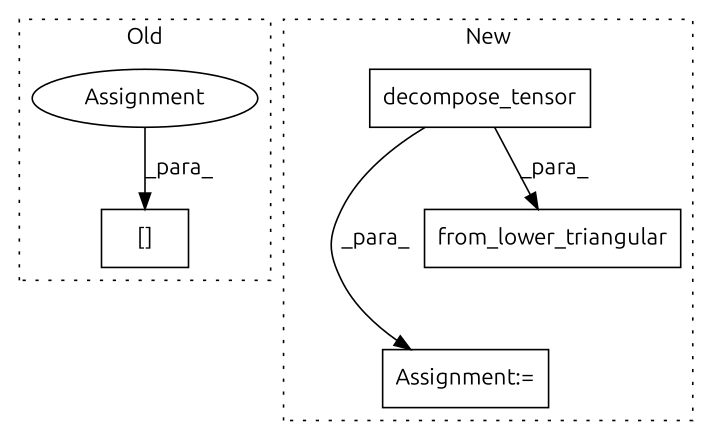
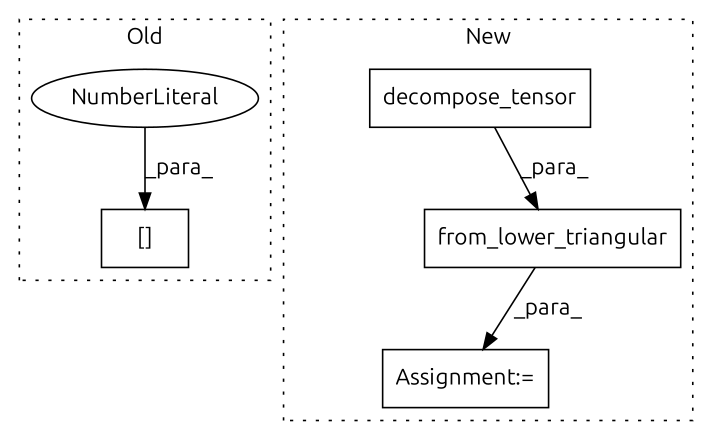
node "Assignment": label "Assignment" -> "NumberLiteral"
edge "decompose_tensor" -> "Assignment:=": now "from_lower_triangular" -> "Assignment:="
